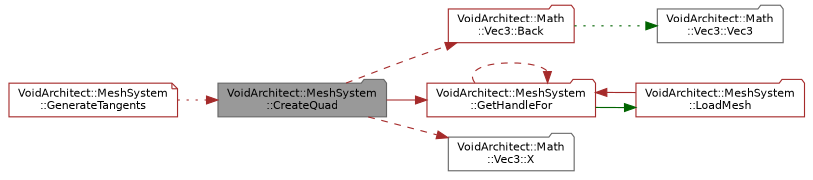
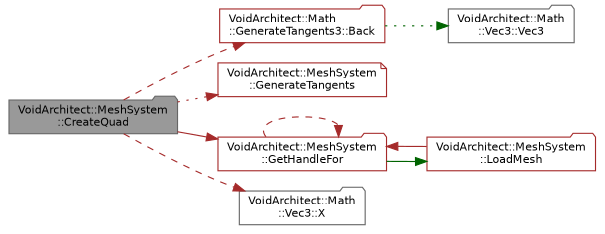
node "VoidArchitect::Math ::Vec3::Back": label "VoidArchitect::Math ::Vec3::Back" -> "VoidArchitect::Math ::GenerateTangents3::Back"
edge "VoidArchitect::MeshSystem ::GenerateTangents" -> "VoidArchitect::MeshSystem ::CreateQuad": reversed
